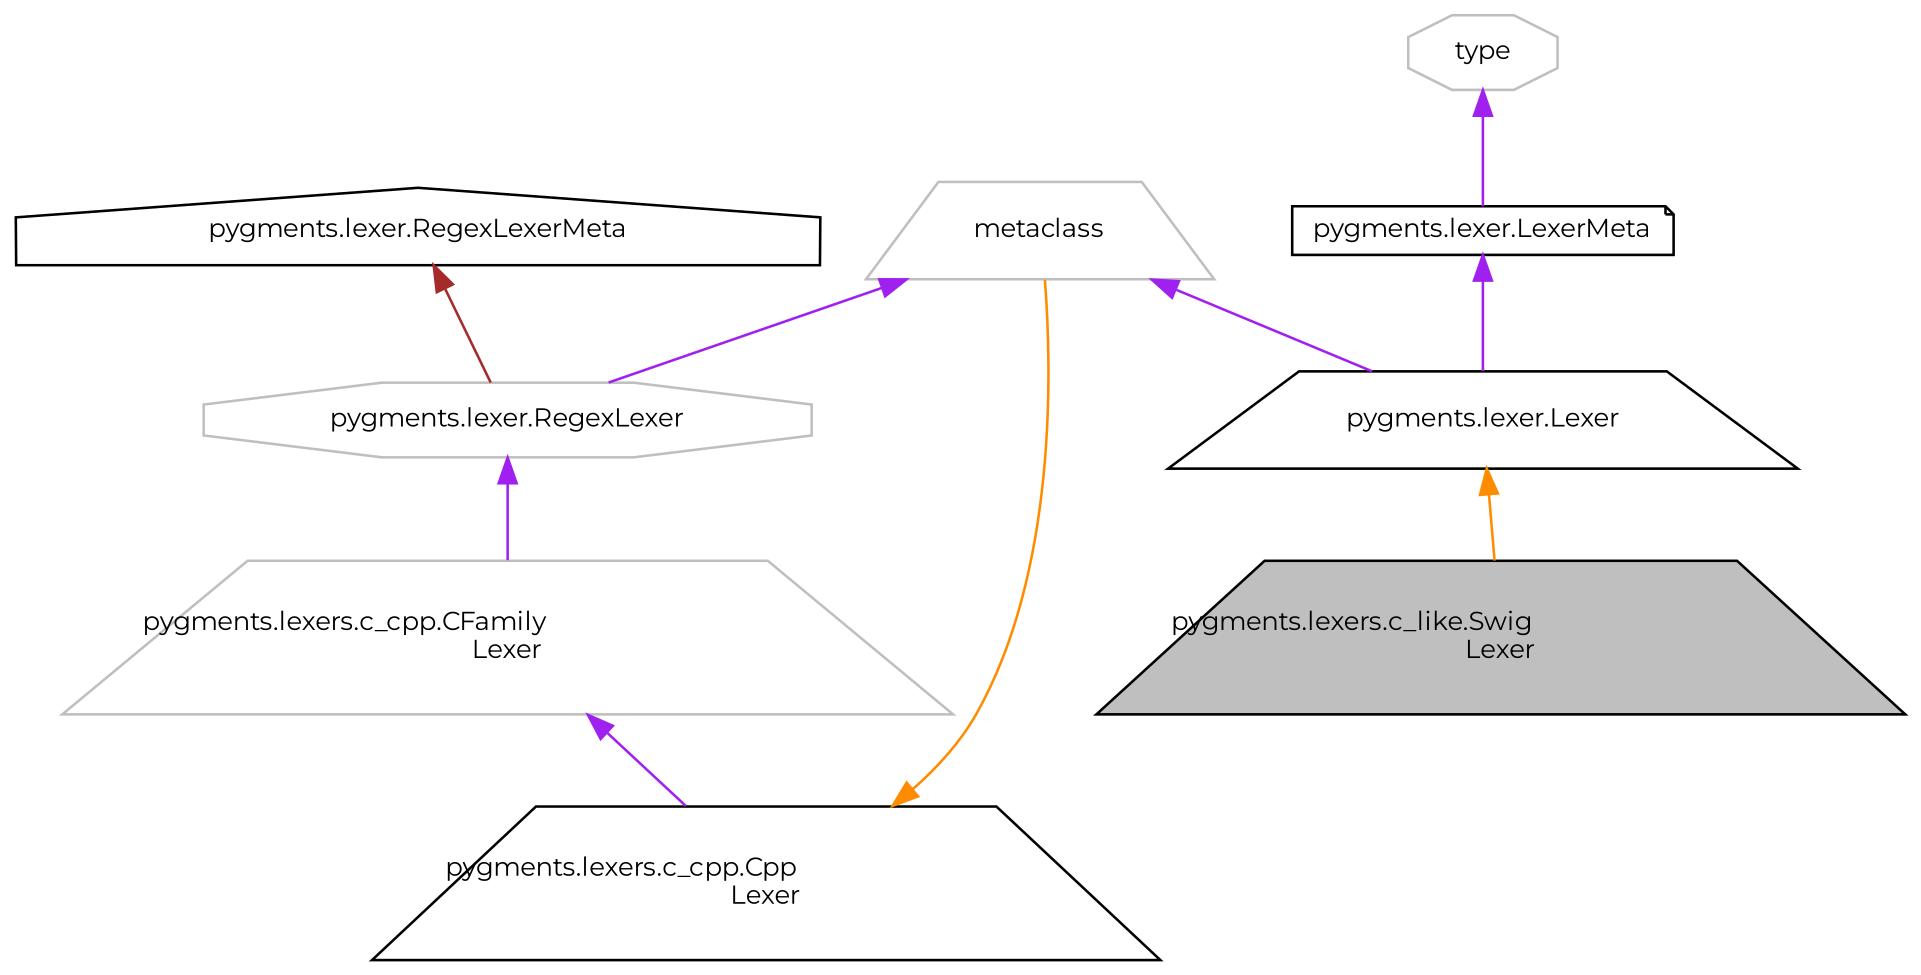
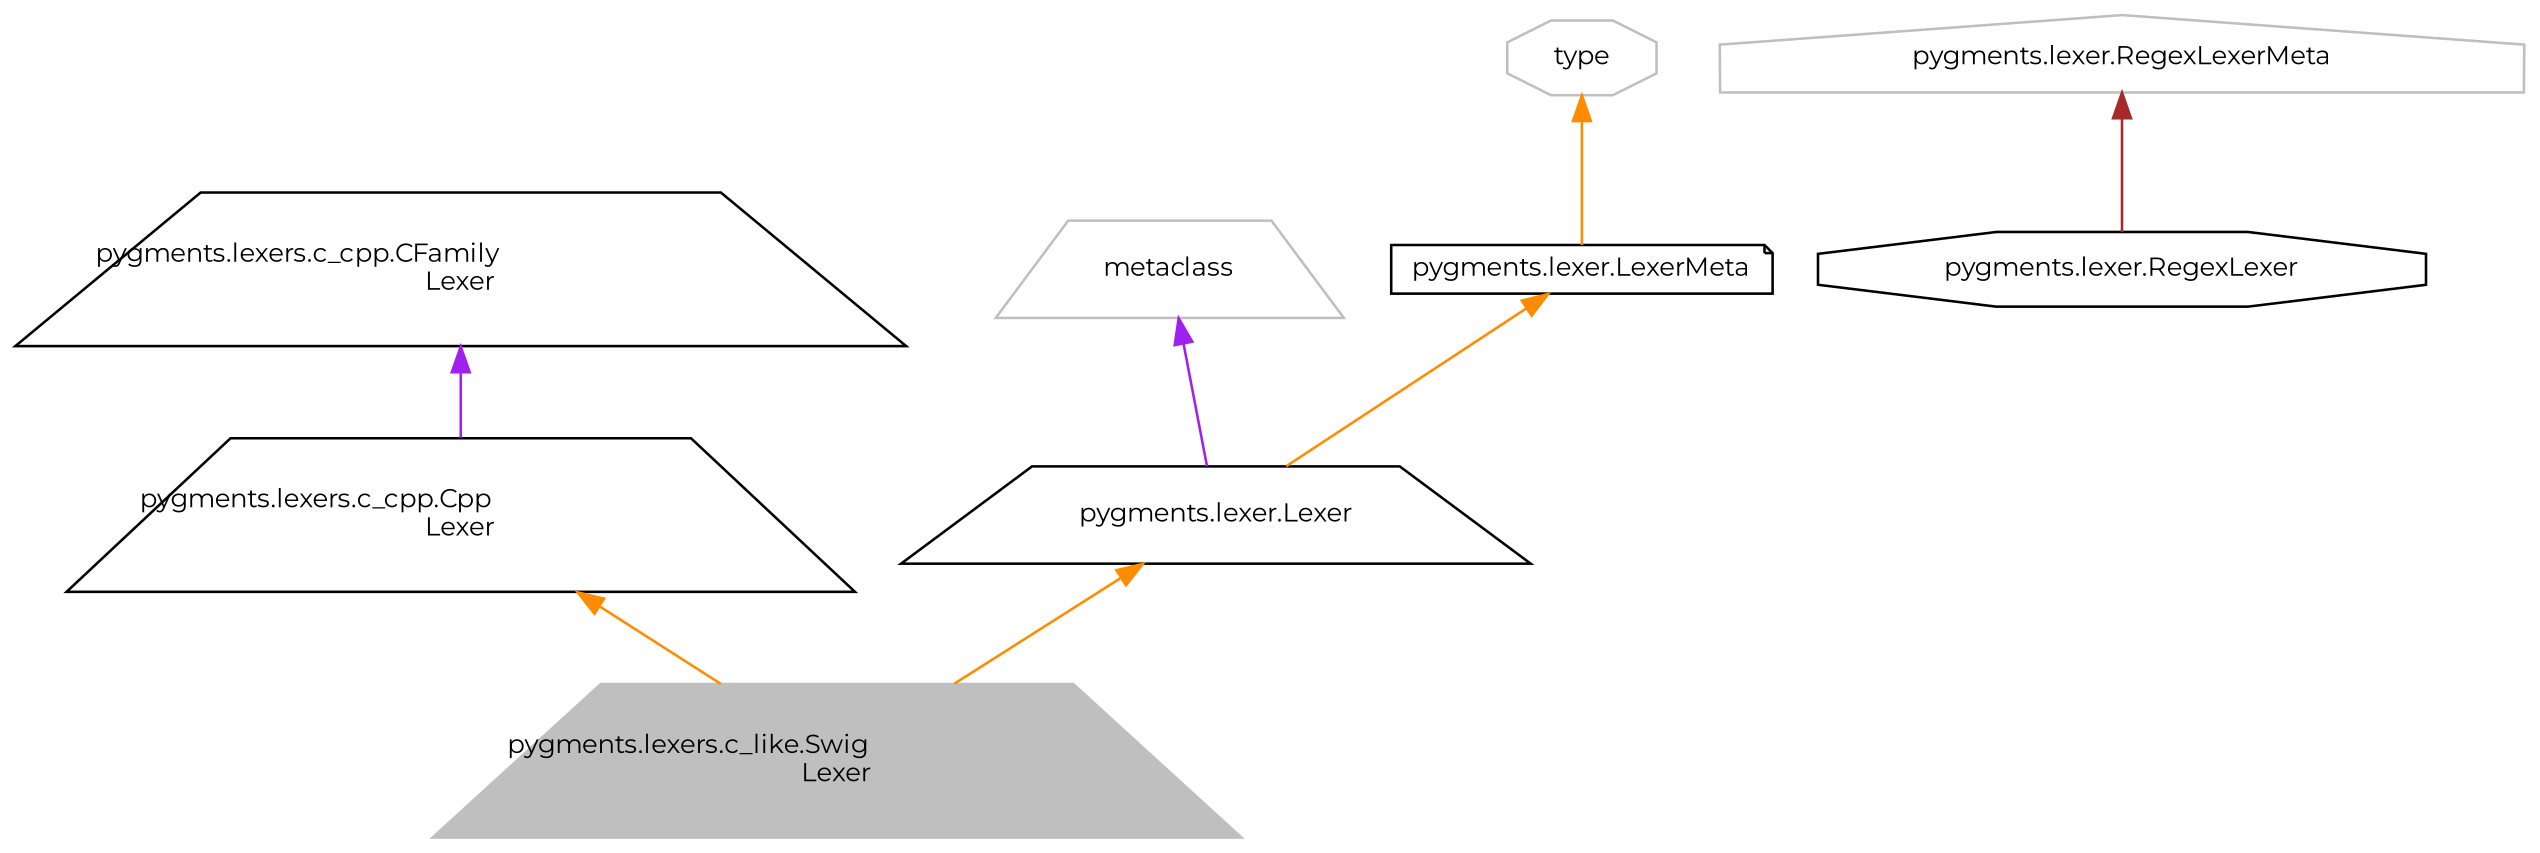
edge "pygments.lexer.LexerMeta" -> "type": color purple -> darkorange
node "pygments.lexer.RegexLexerMeta": color black -> grey75
edge "pygments.lexer.Lexer" -> "pygments.lexer.LexerMeta": color purple -> darkorange
edge "pygments.lexer.RegexLexer" -> "metaclass": removed
node "pygments.lexer.RegexLexer": color grey75 -> black
edge "pygments.lexers.c_cpp.CFamily Lexer" -> "pygments.lexer.RegexLexer": removed
edge "metaclass" -> "pygments.lexers.c_cpp.Cpp Lexer": now "pygments.lexers.c_like.Swig Lexer" -> "pygments.lexers.c_cpp.Cpp Lexer"
node "pygments.lexers.c_cpp.CFamily Lexer": color grey75 -> black
node "pygments.lexers.c_like.Swig Lexer": color black -> grey75
